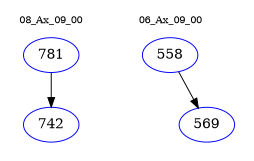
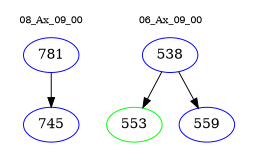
node "558": label "558" -> "538"
node "742": label "742" -> "745"
node "553": added
node "569": label "569" -> "559"
